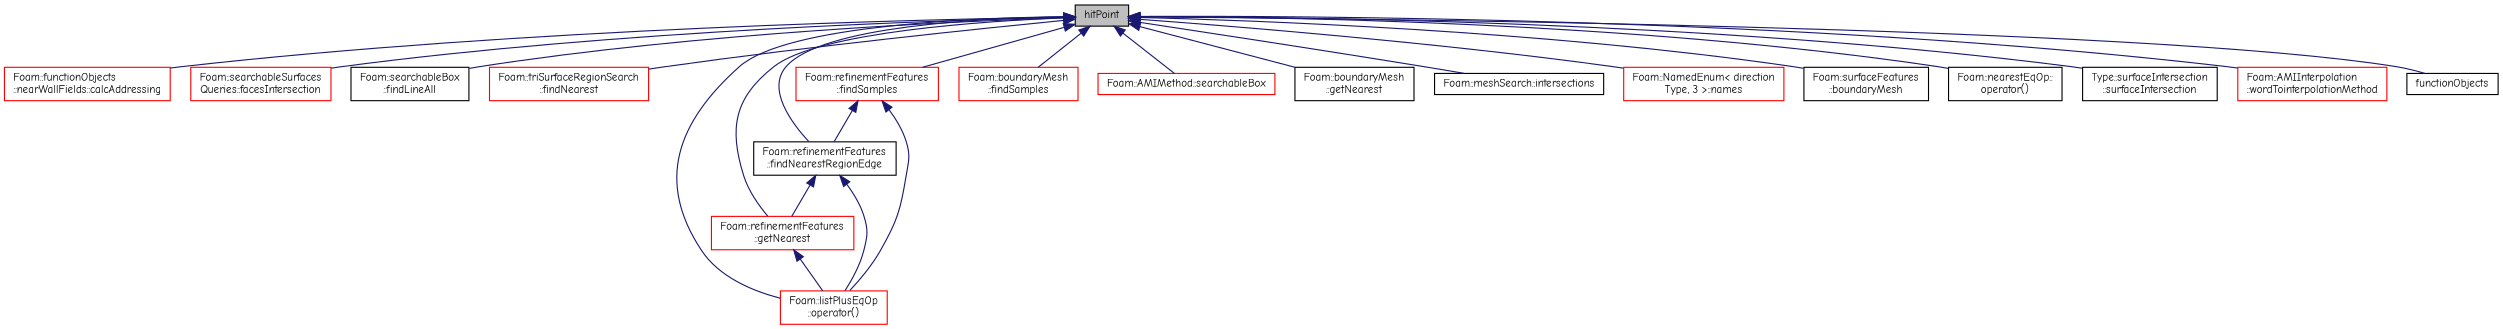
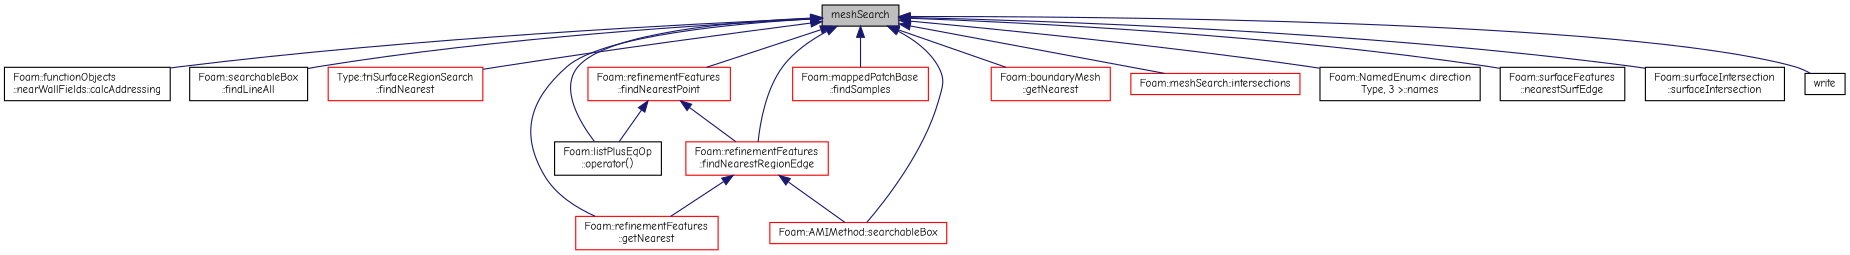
node "hitPoint": label "hitPoint" -> "meshSearch"
node "Foam::functionObjects ::nearWallFields::calcAddressing": color red -> black
node "Foam::searchableSurfaces Queries::facesIntersection": removed
node "Foam::triSurfaceRegionSearch ::findNearest": label "Foam::triSurfaceRegionSearch ::findNearest" -> "Type::triSurfaceRegionSearch ::findNearest"
node "Foam::refinementFeatures ::findSamples": label "Foam::refinementFeatures ::findSamples" -> "Foam::refinementFeatures ::findNearestPoint"
node "Foam::boundaryMesh ::findSamples": label "Foam::boundaryMesh ::findSamples" -> "Foam::mappedPatchBase ::findSamples"
node "Foam::boundaryMesh ::getNearest": color black -> red
node "Foam::meshSearch::intersections": color black -> red
node "Foam::NamedEnum< direction Type, 3 >::names": color red -> black
node "Foam::surfaceFeatures ::boundaryMesh": label "Foam::surfaceFeatures ::boundaryMesh" -> "Foam::surfaceFeatures ::nearestSurfEdge"
node "Foam::nearestEqOp:: operator()": removed
node "Type::surfaceIntersection ::surfaceIntersection": label "Type::surfaceIntersection ::surfaceIntersection" -> "Foam::surfaceIntersection ::surfaceIntersection"
node "Foam::AMIInterpolation ::wordTointerpolationMethod": removed
node "functionObjects": label "functionObjects" -> "write"
node "Foam::refinementFeatures ::findNearestRegionEdge": color black -> red
edge "Foam::listPlusEqOp ::operator()" -> "Foam::refinementFeatures ::findNearestRegionEdge": now "Foam::AMIMethod::searchableBox" -> "Foam::refinementFeatures ::findNearestRegionEdge"
edge "Foam::listPlusEqOp ::operator()" -> "Foam::refinementFeatures ::getNearest": removed
node "Foam::listPlusEqOp ::operator()": color red -> black
